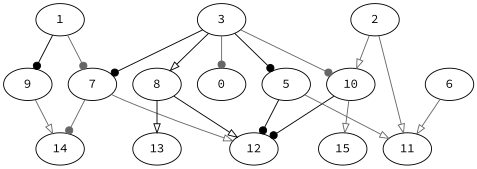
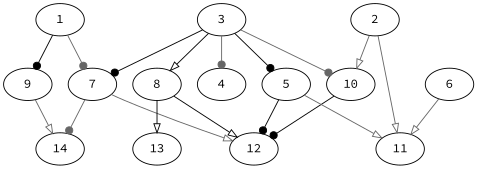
node "0": label "0" -> "4"
node "15": removed
